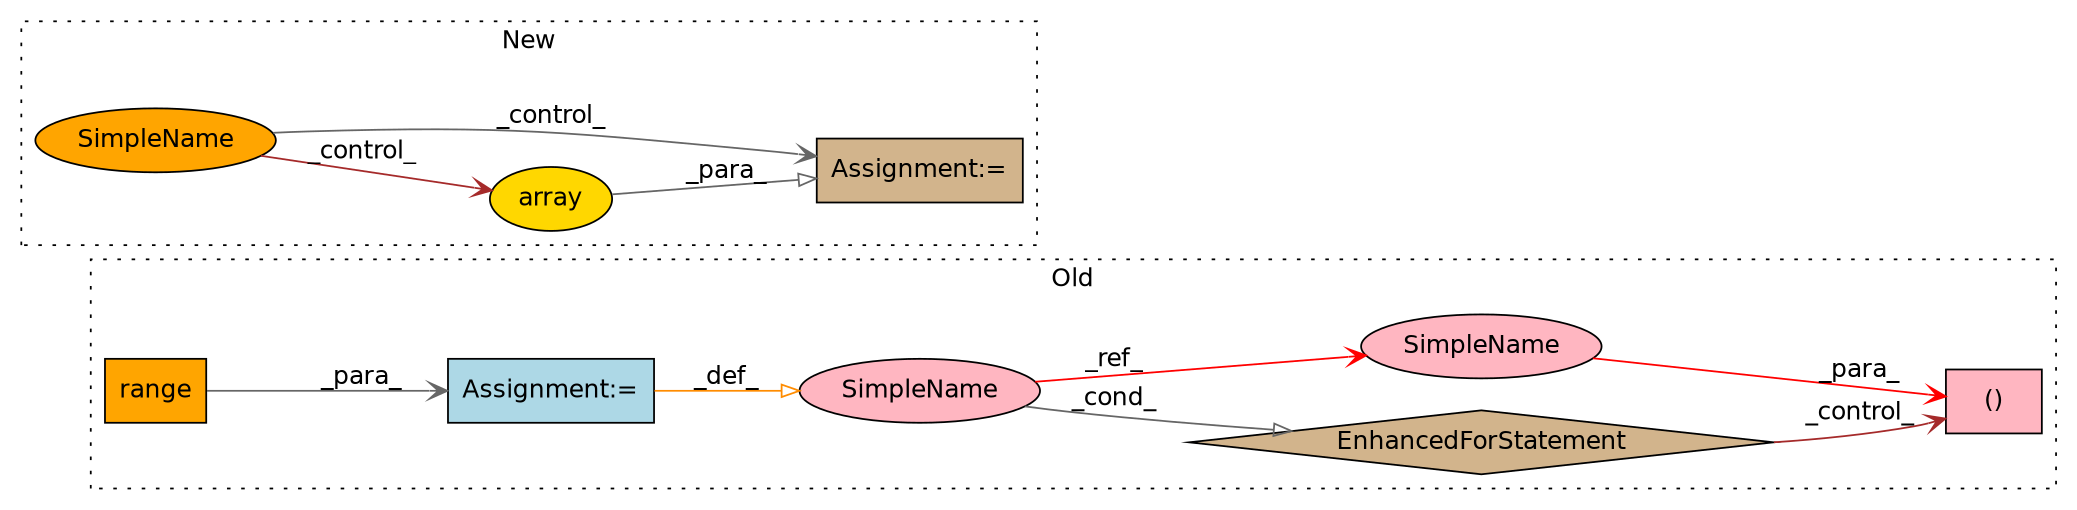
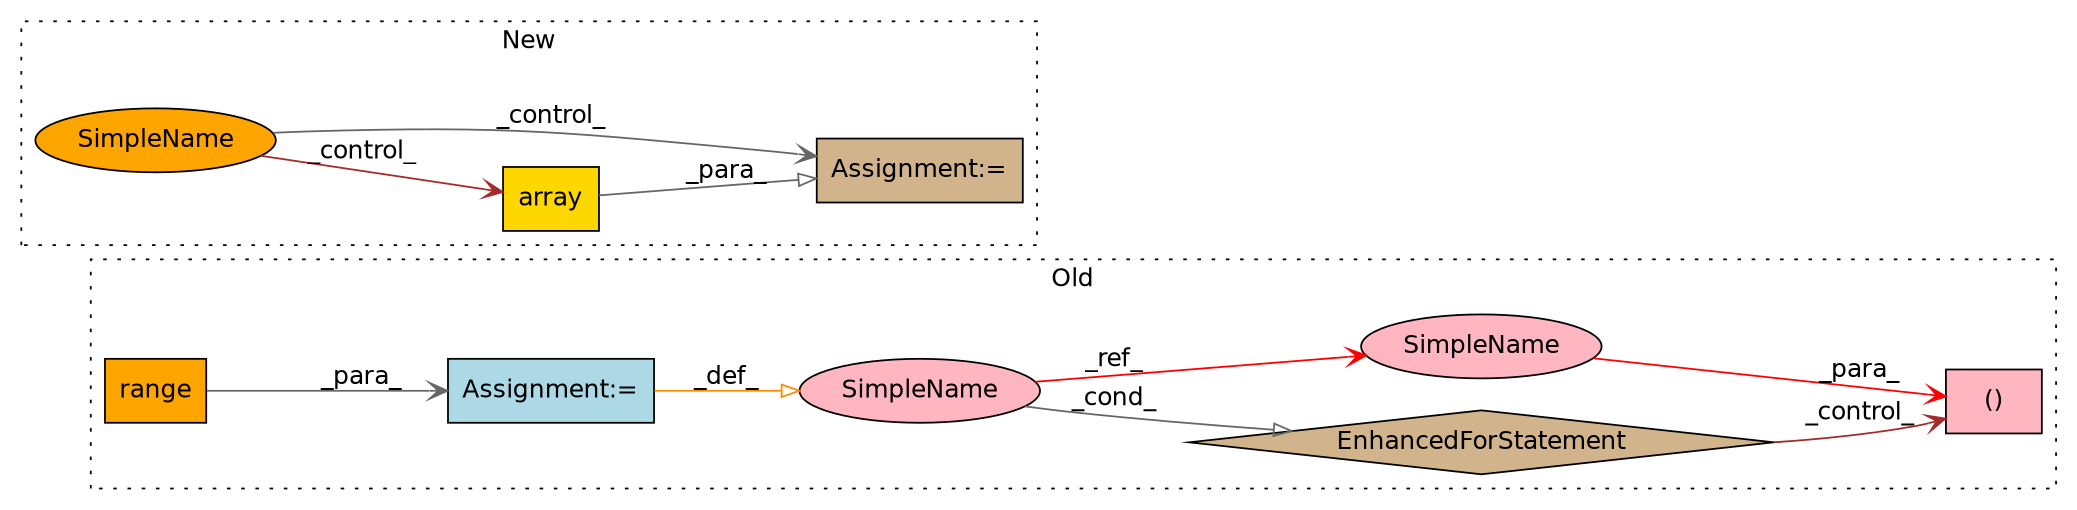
node "array": shape ellipse -> box
